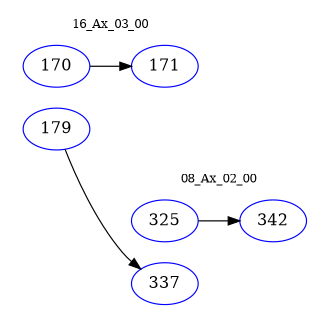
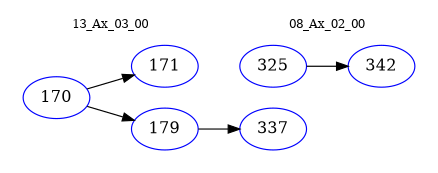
cluster "16_Ax_03_00": label "16_Ax_03_00" -> "13_Ax_03_00"
edge "170" -> "179": added
